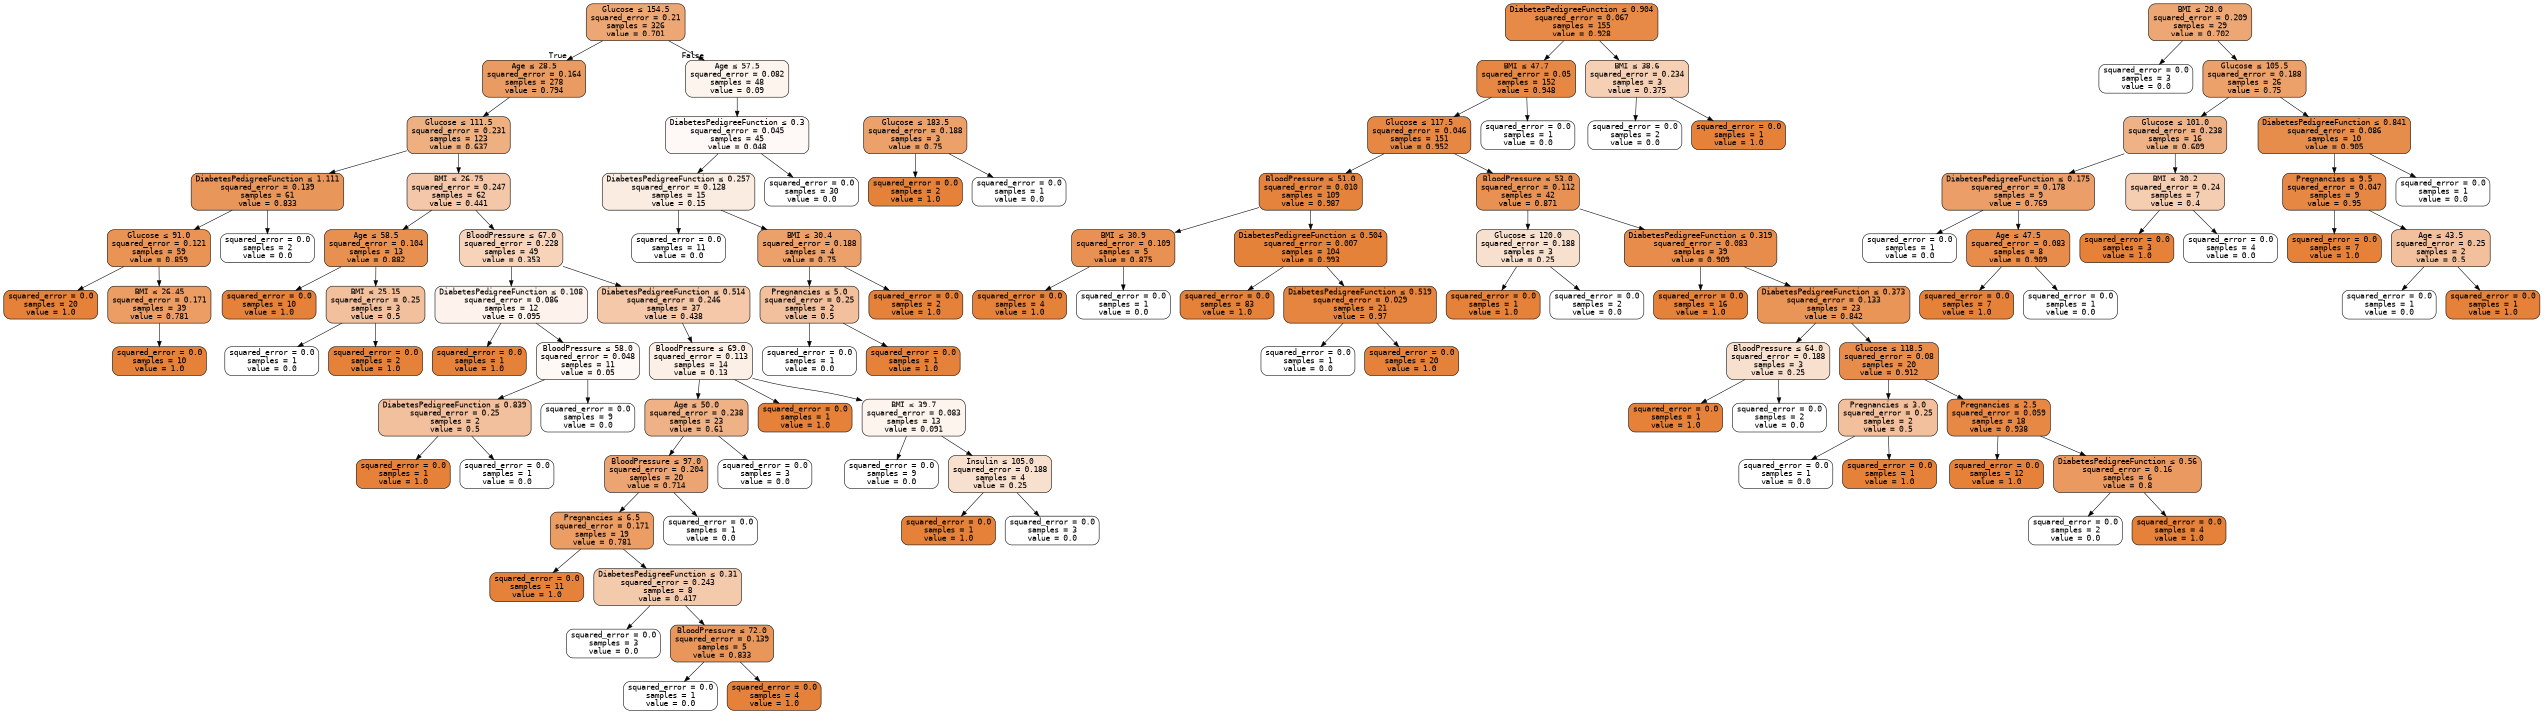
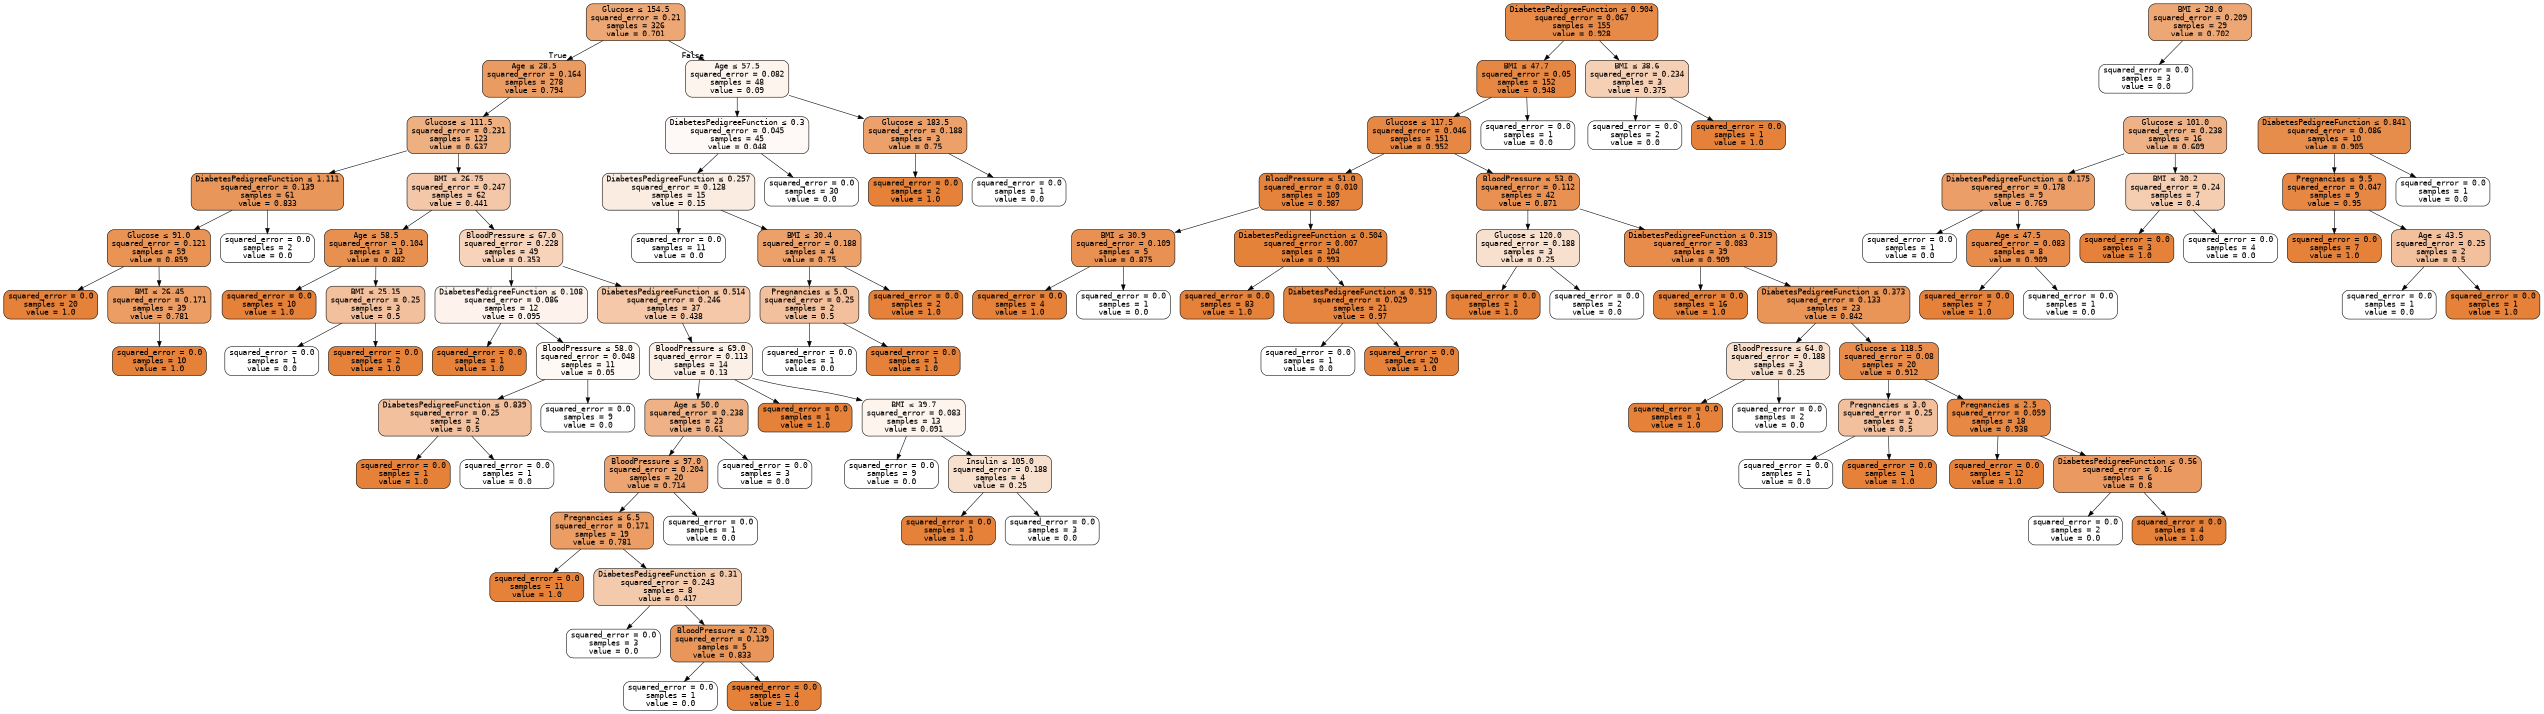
node "Glucose ≤ 105.5": removed
edge "Age ≤ 57.5" -> "Glucose ≤ 183.5": added
